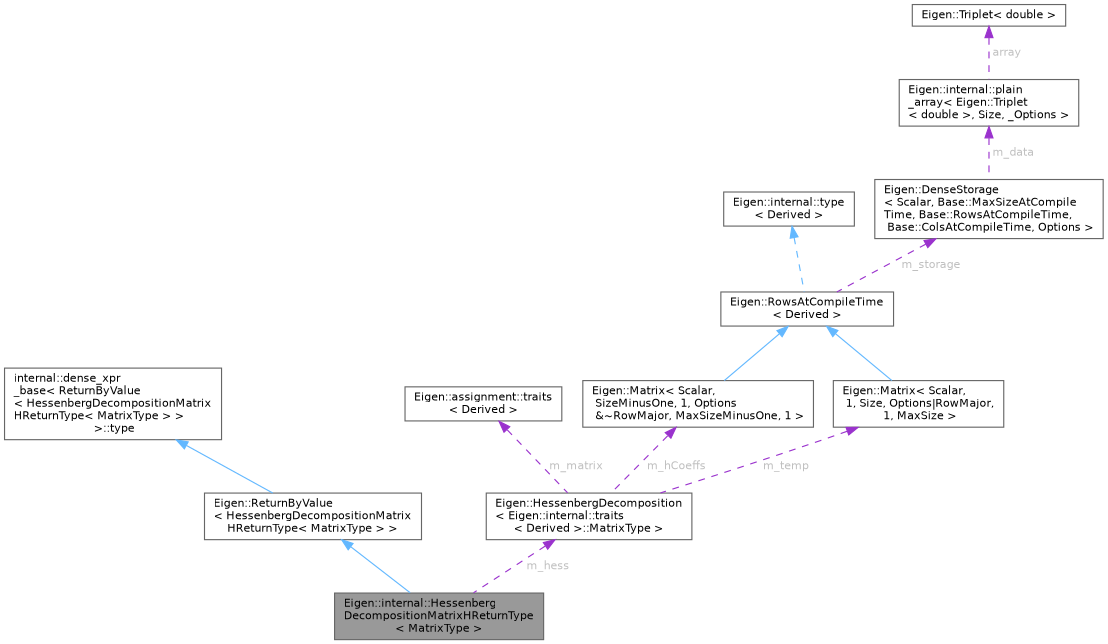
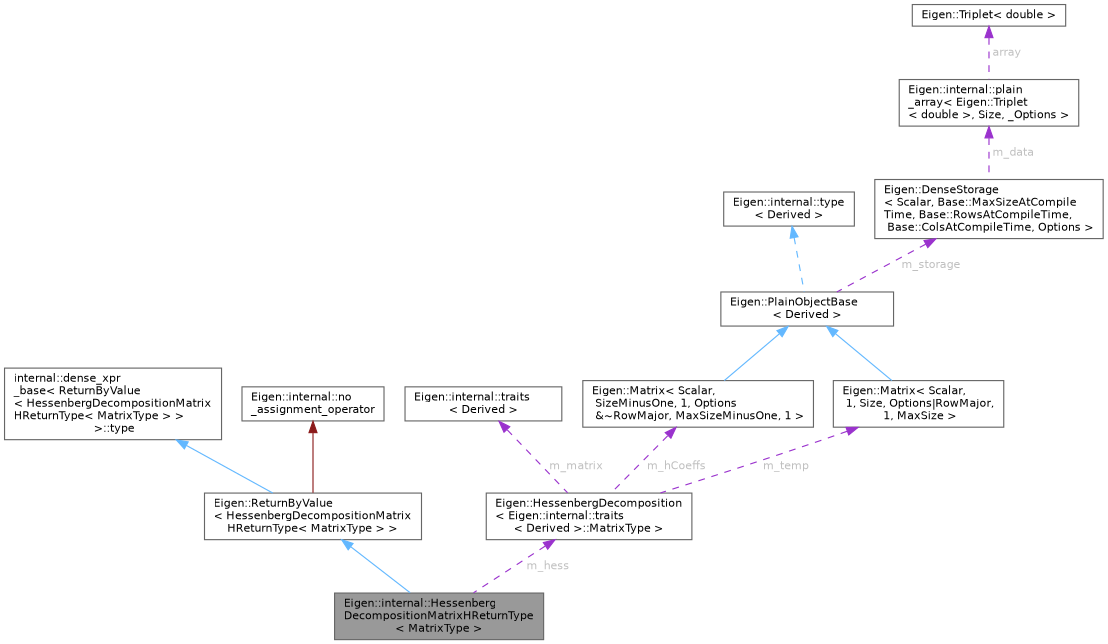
node "Eigen::RowsAtCompileTime < Derived >": label "Eigen::RowsAtCompileTime < Derived >" -> "Eigen::PlainObjectBase < Derived >"
node "Eigen::internal::no _assignment_operator": added
node "Eigen::assignment::traits < Derived >": label "Eigen::assignment::traits < Derived >" -> "Eigen::internal::traits < Derived >"
